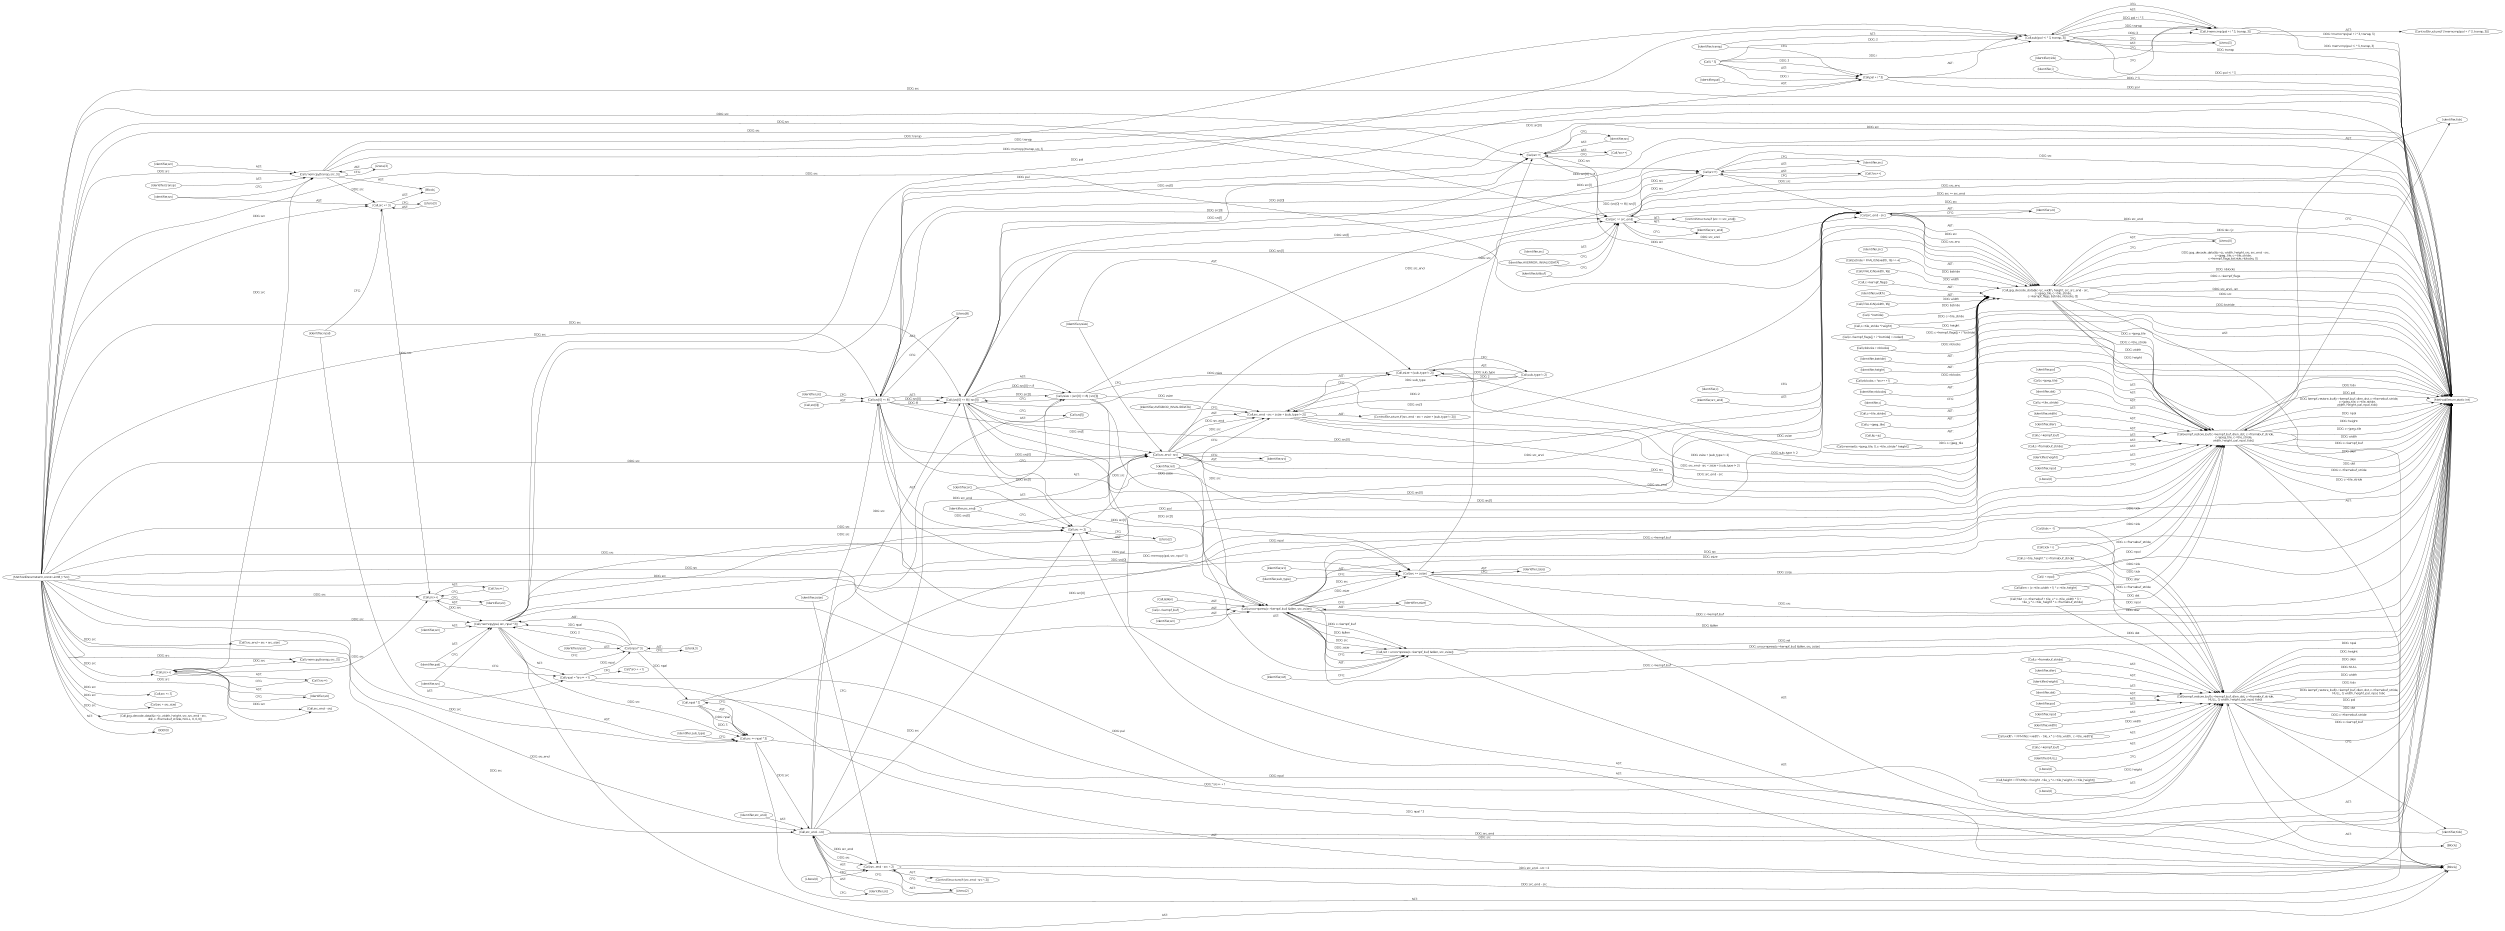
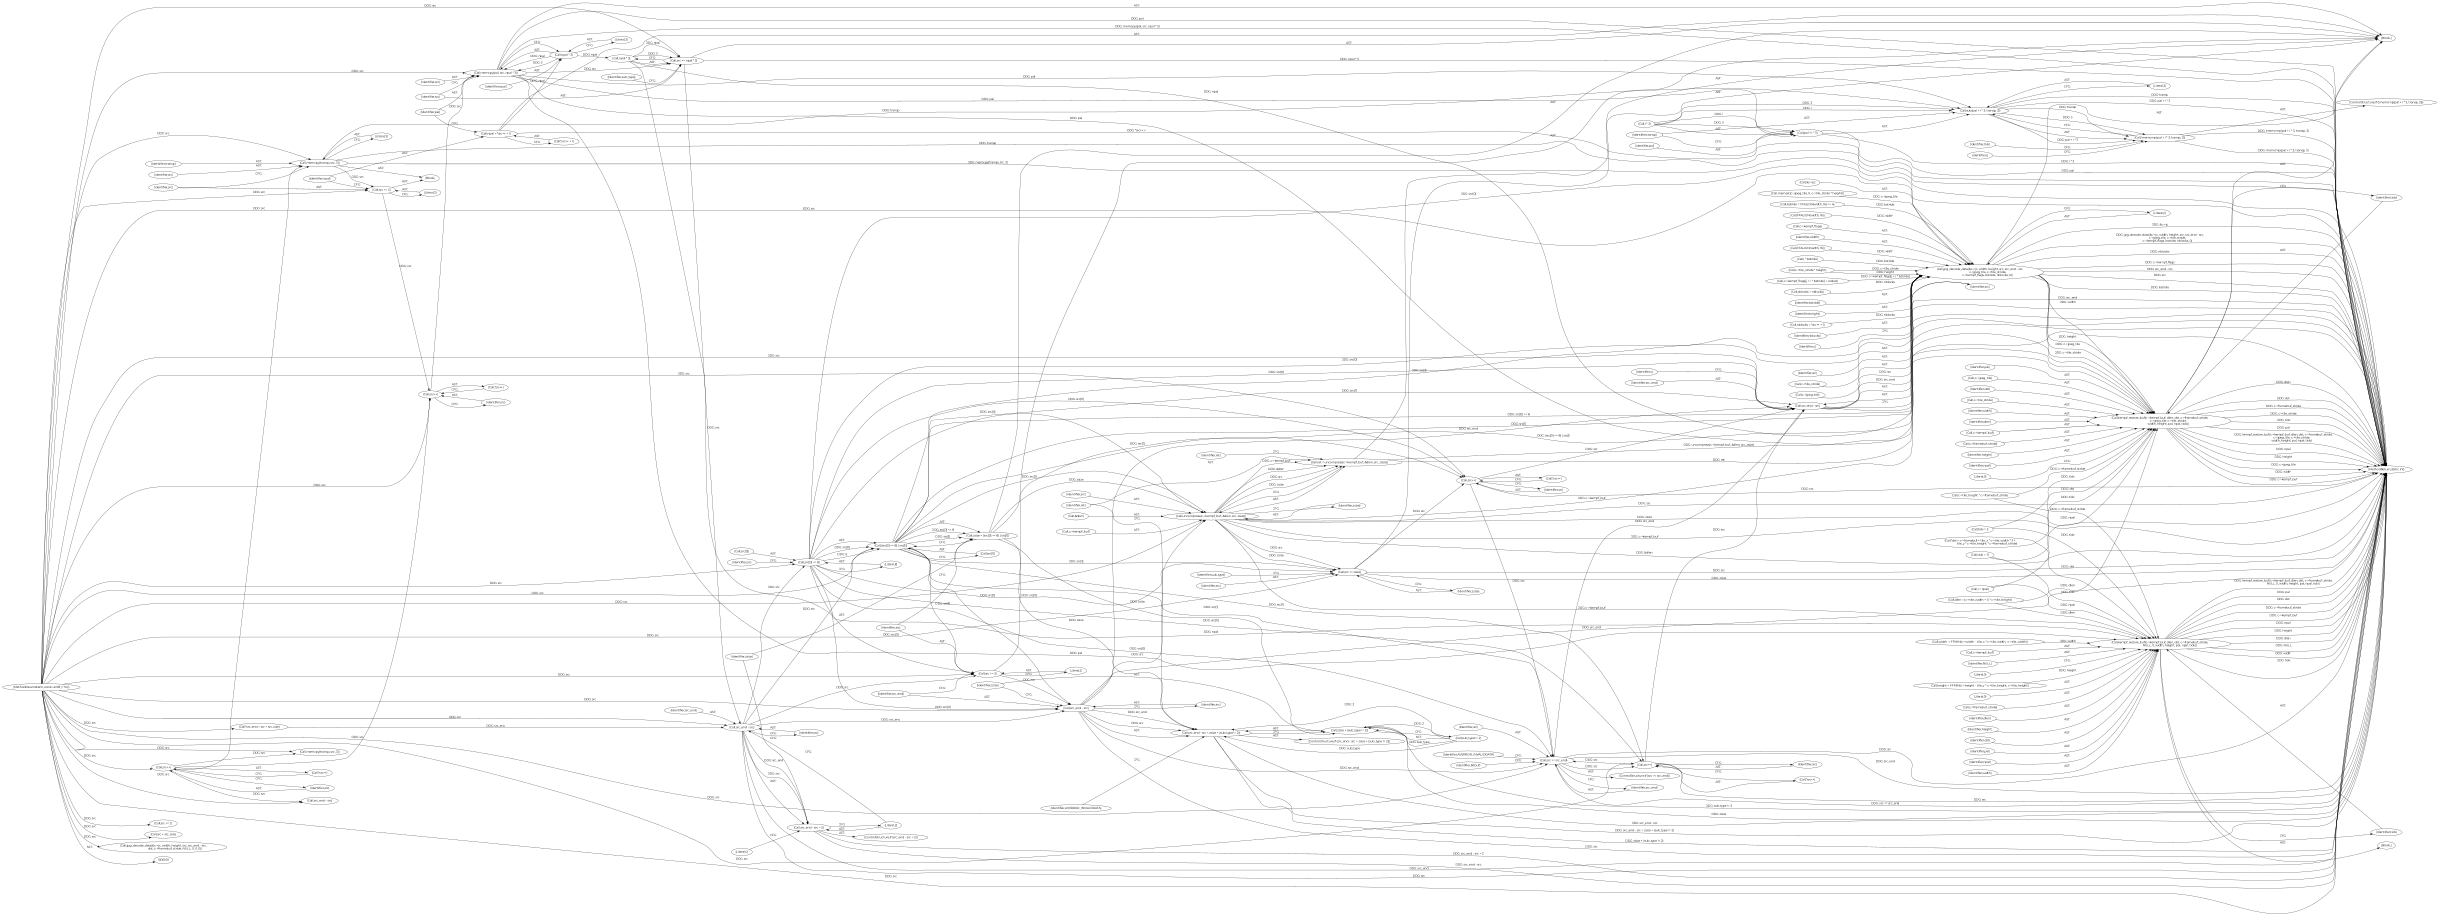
edge "(Call,memcpy(pal, src, npal * 3))" -> "(Call,npal = *src++ + 1)": now "(Call,*src++ + 1)" -> "(Call,npal = *src++ + 1)"
